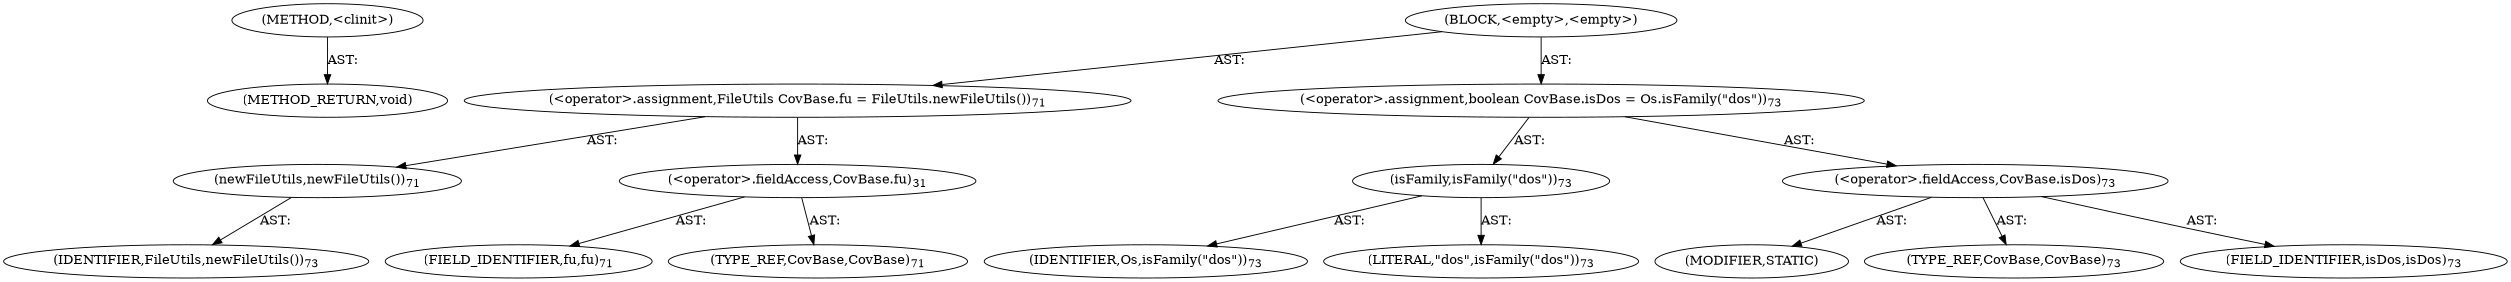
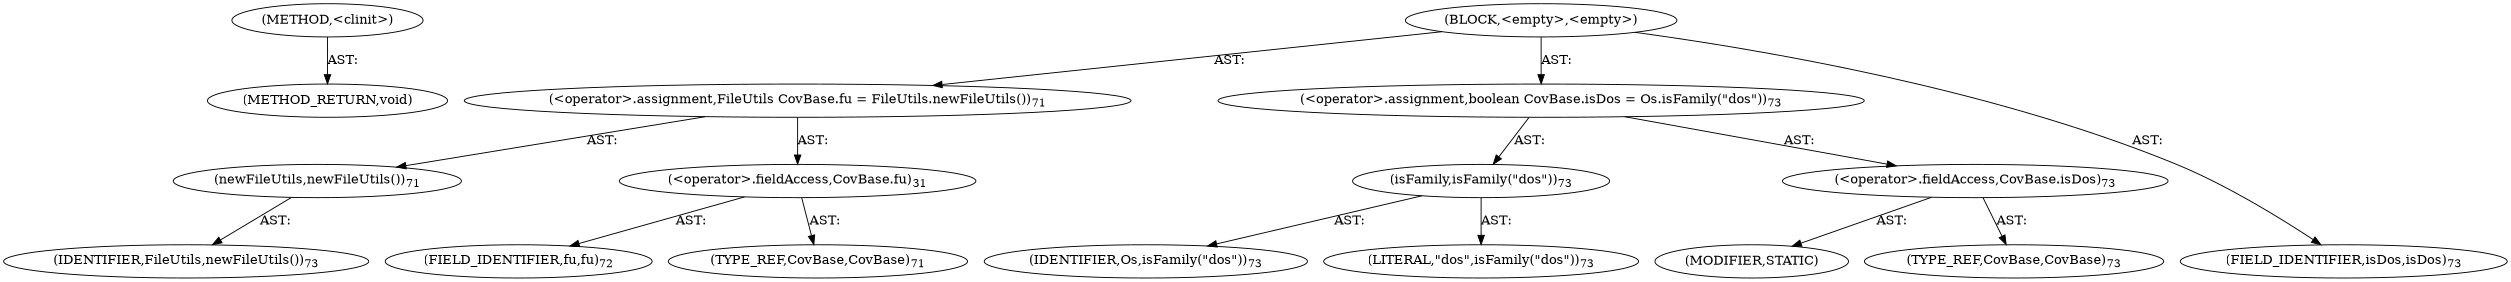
edge "(<operator>.fieldAccess,CovBase.isDos)" -> "(FIELD_IDENTIFIER,isDos,isDos)": now "(BLOCK,<empty>,<empty>)" -> "(FIELD_IDENTIFIER,isDos,isDos)"
node "(FIELD_IDENTIFIER,fu,fu)": text "71" -> "72"
